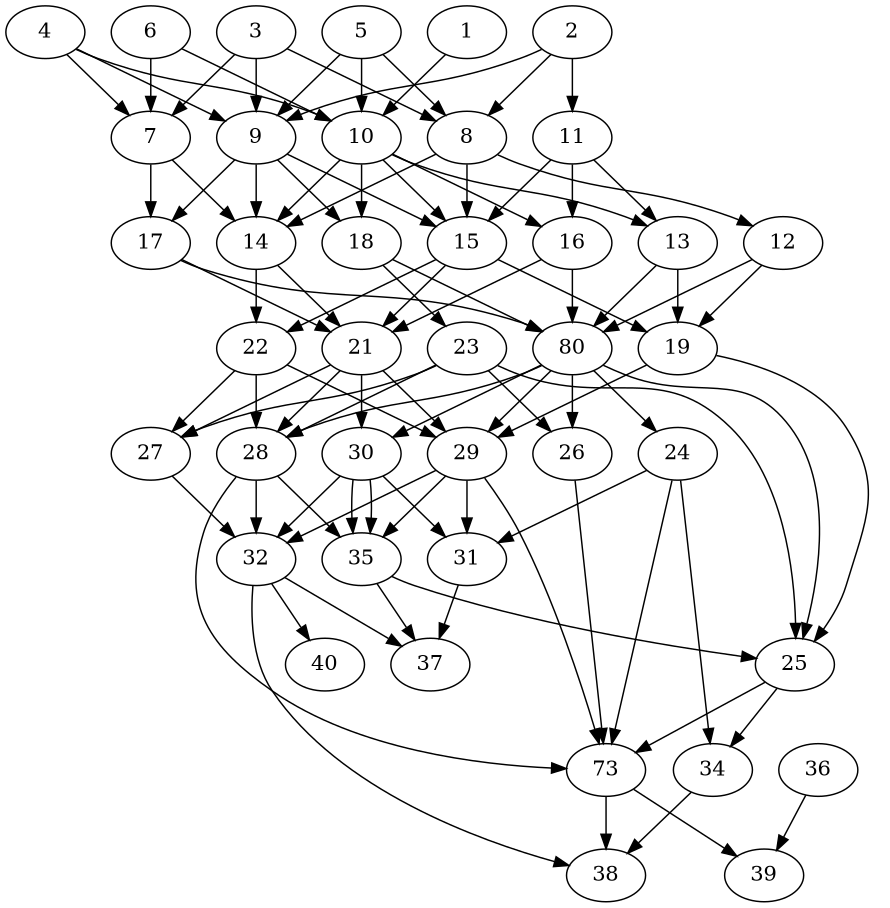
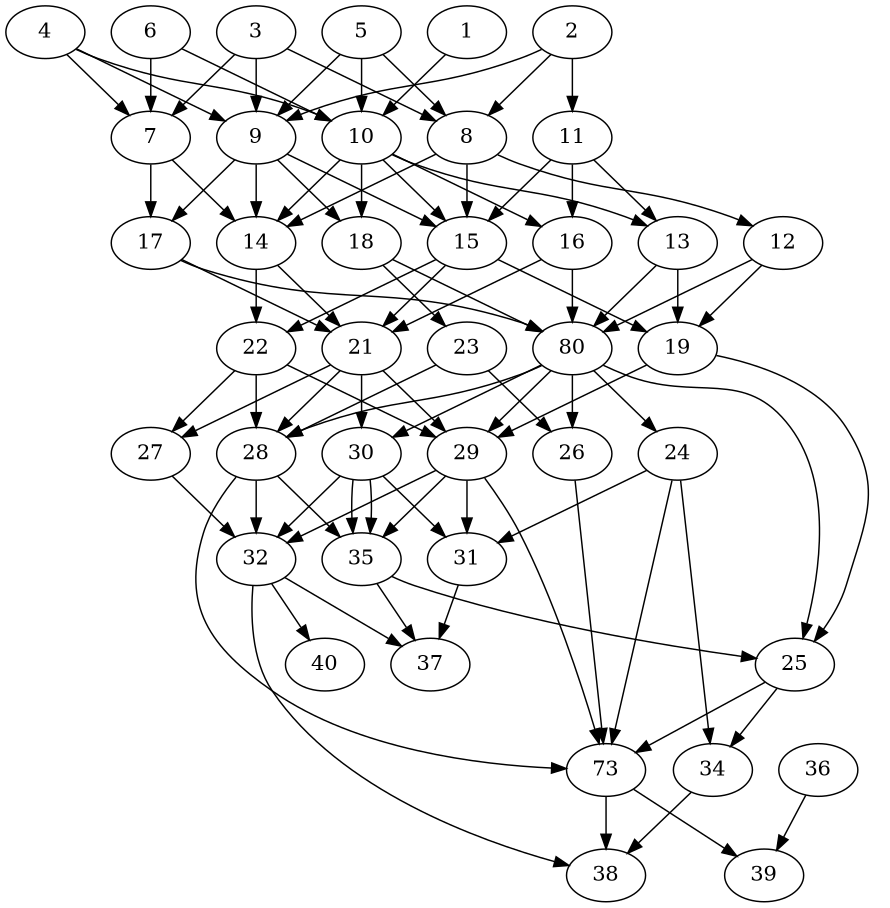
edge "23" -> "27": removed
edge "23" -> "25": removed
